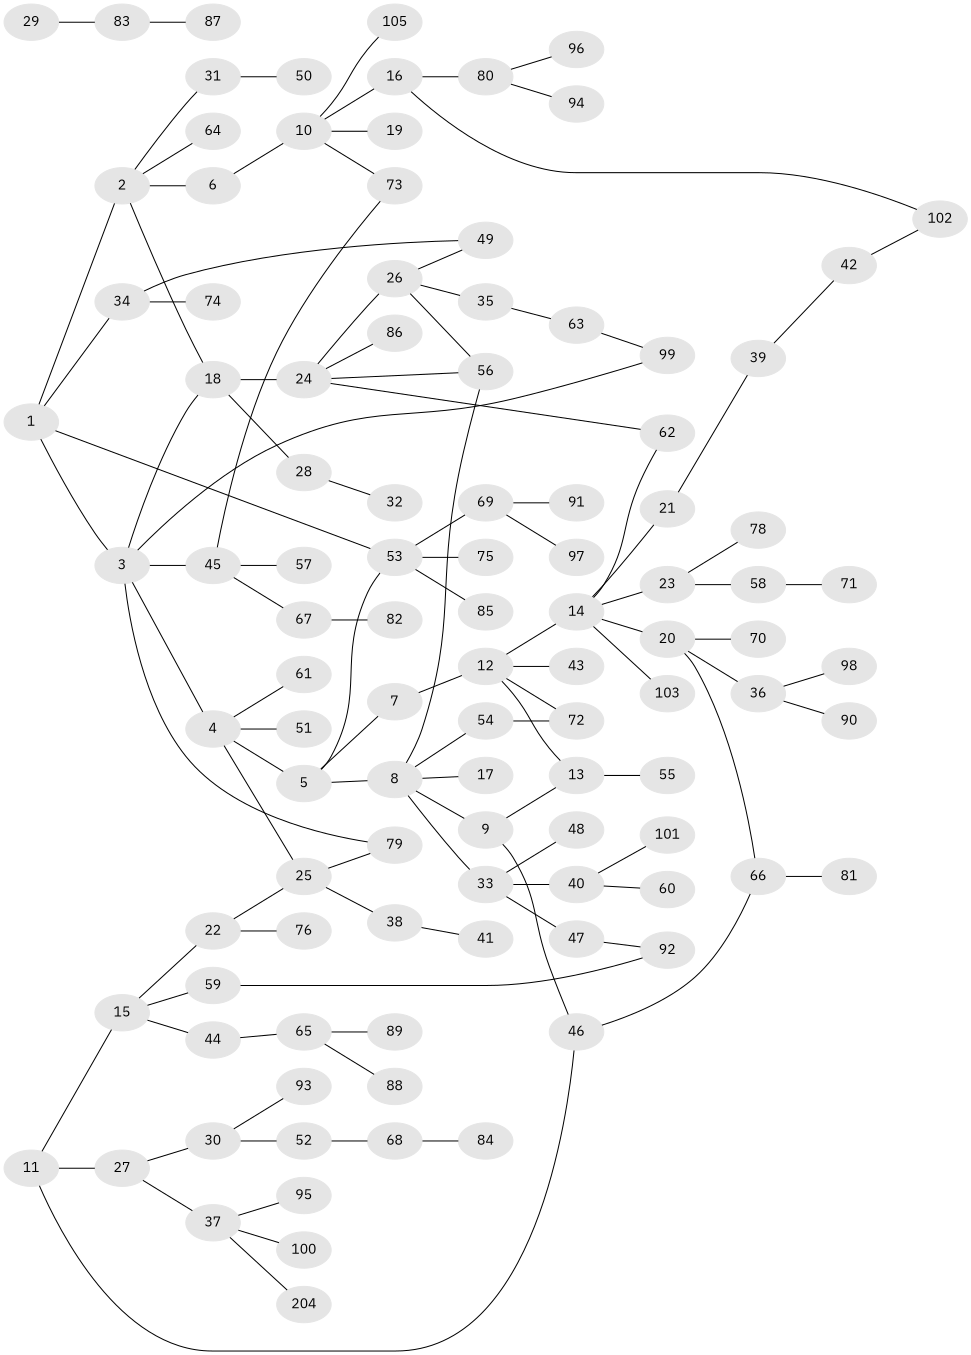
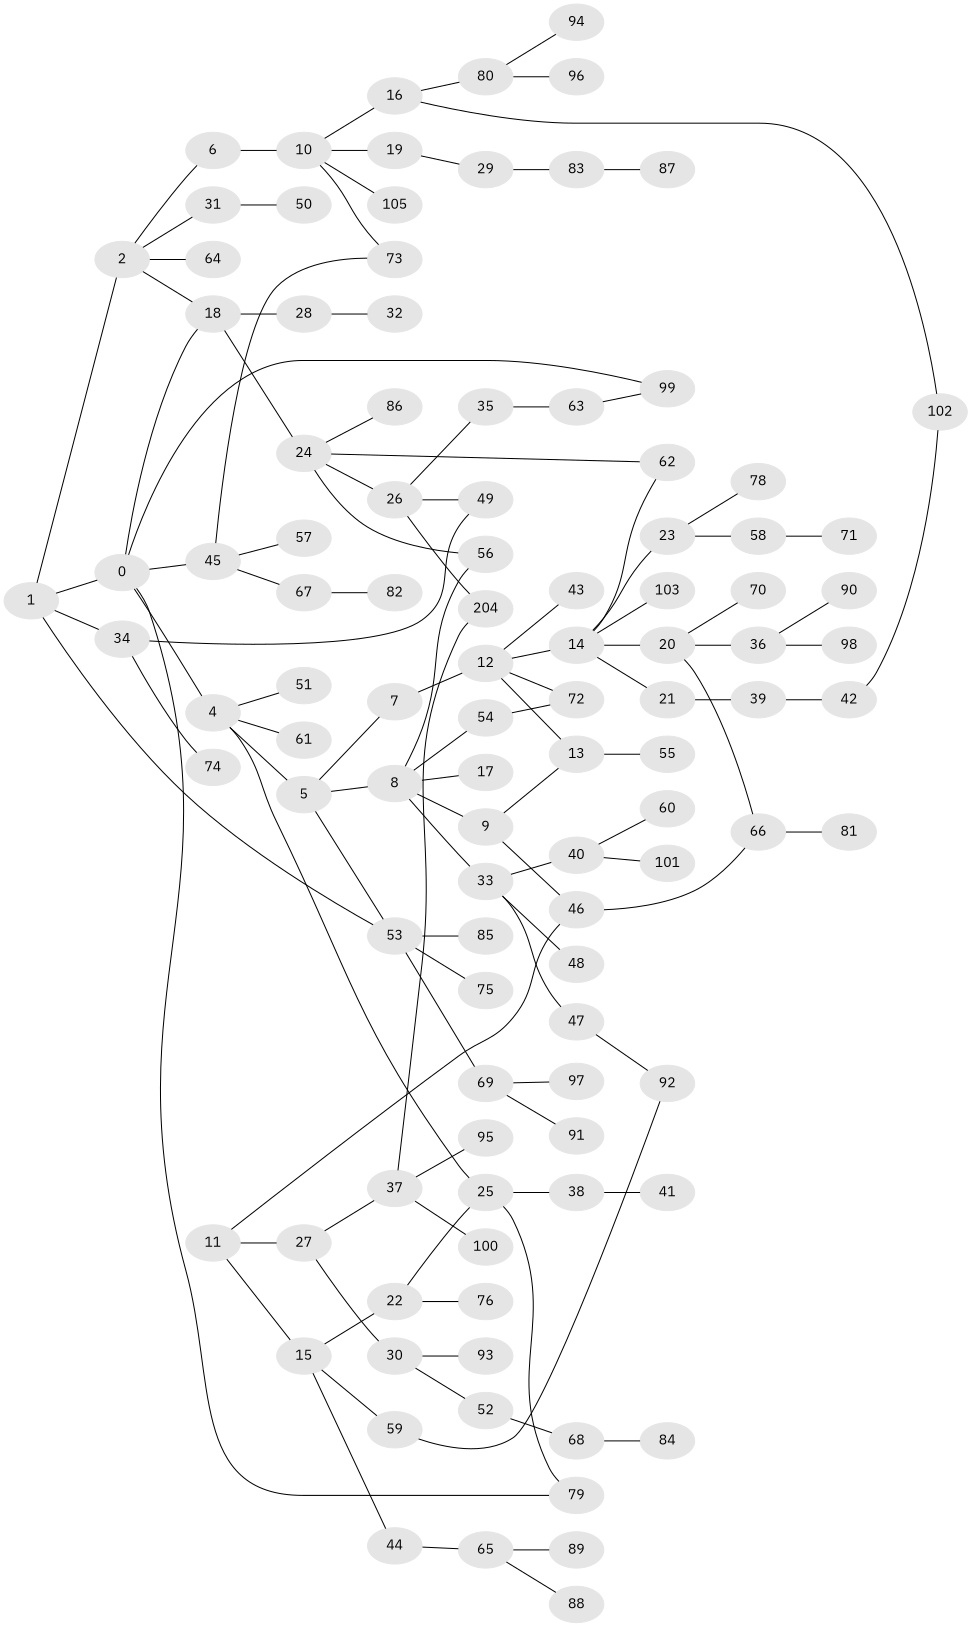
edge "19" -- "29": added
edge "26" -- "56": now "26" -- "204"
node "3": label "3" -> "0"
